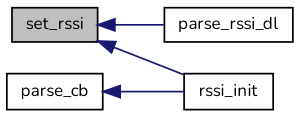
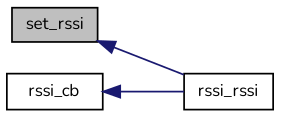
node "parse_rssi_dl": removed
node "parse_cb": label "parse_cb" -> "rssi_cb"
node "rssi_init": label "rssi_init" -> "rssi_rssi"
